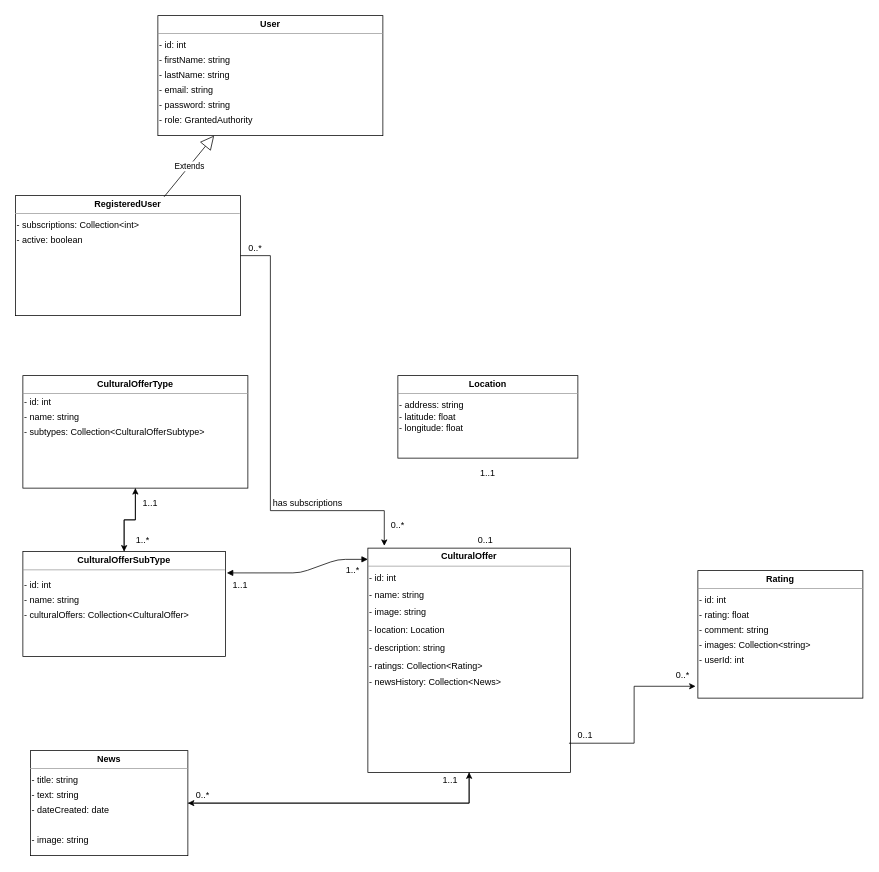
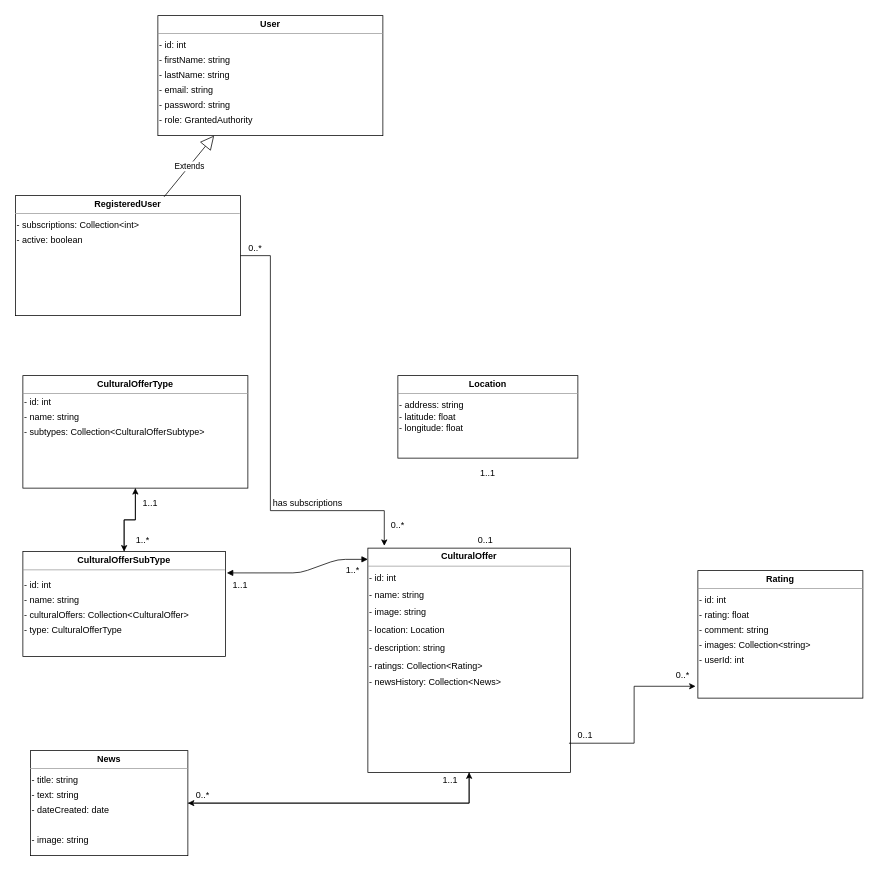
node "- type: CulturalOfferType": added
